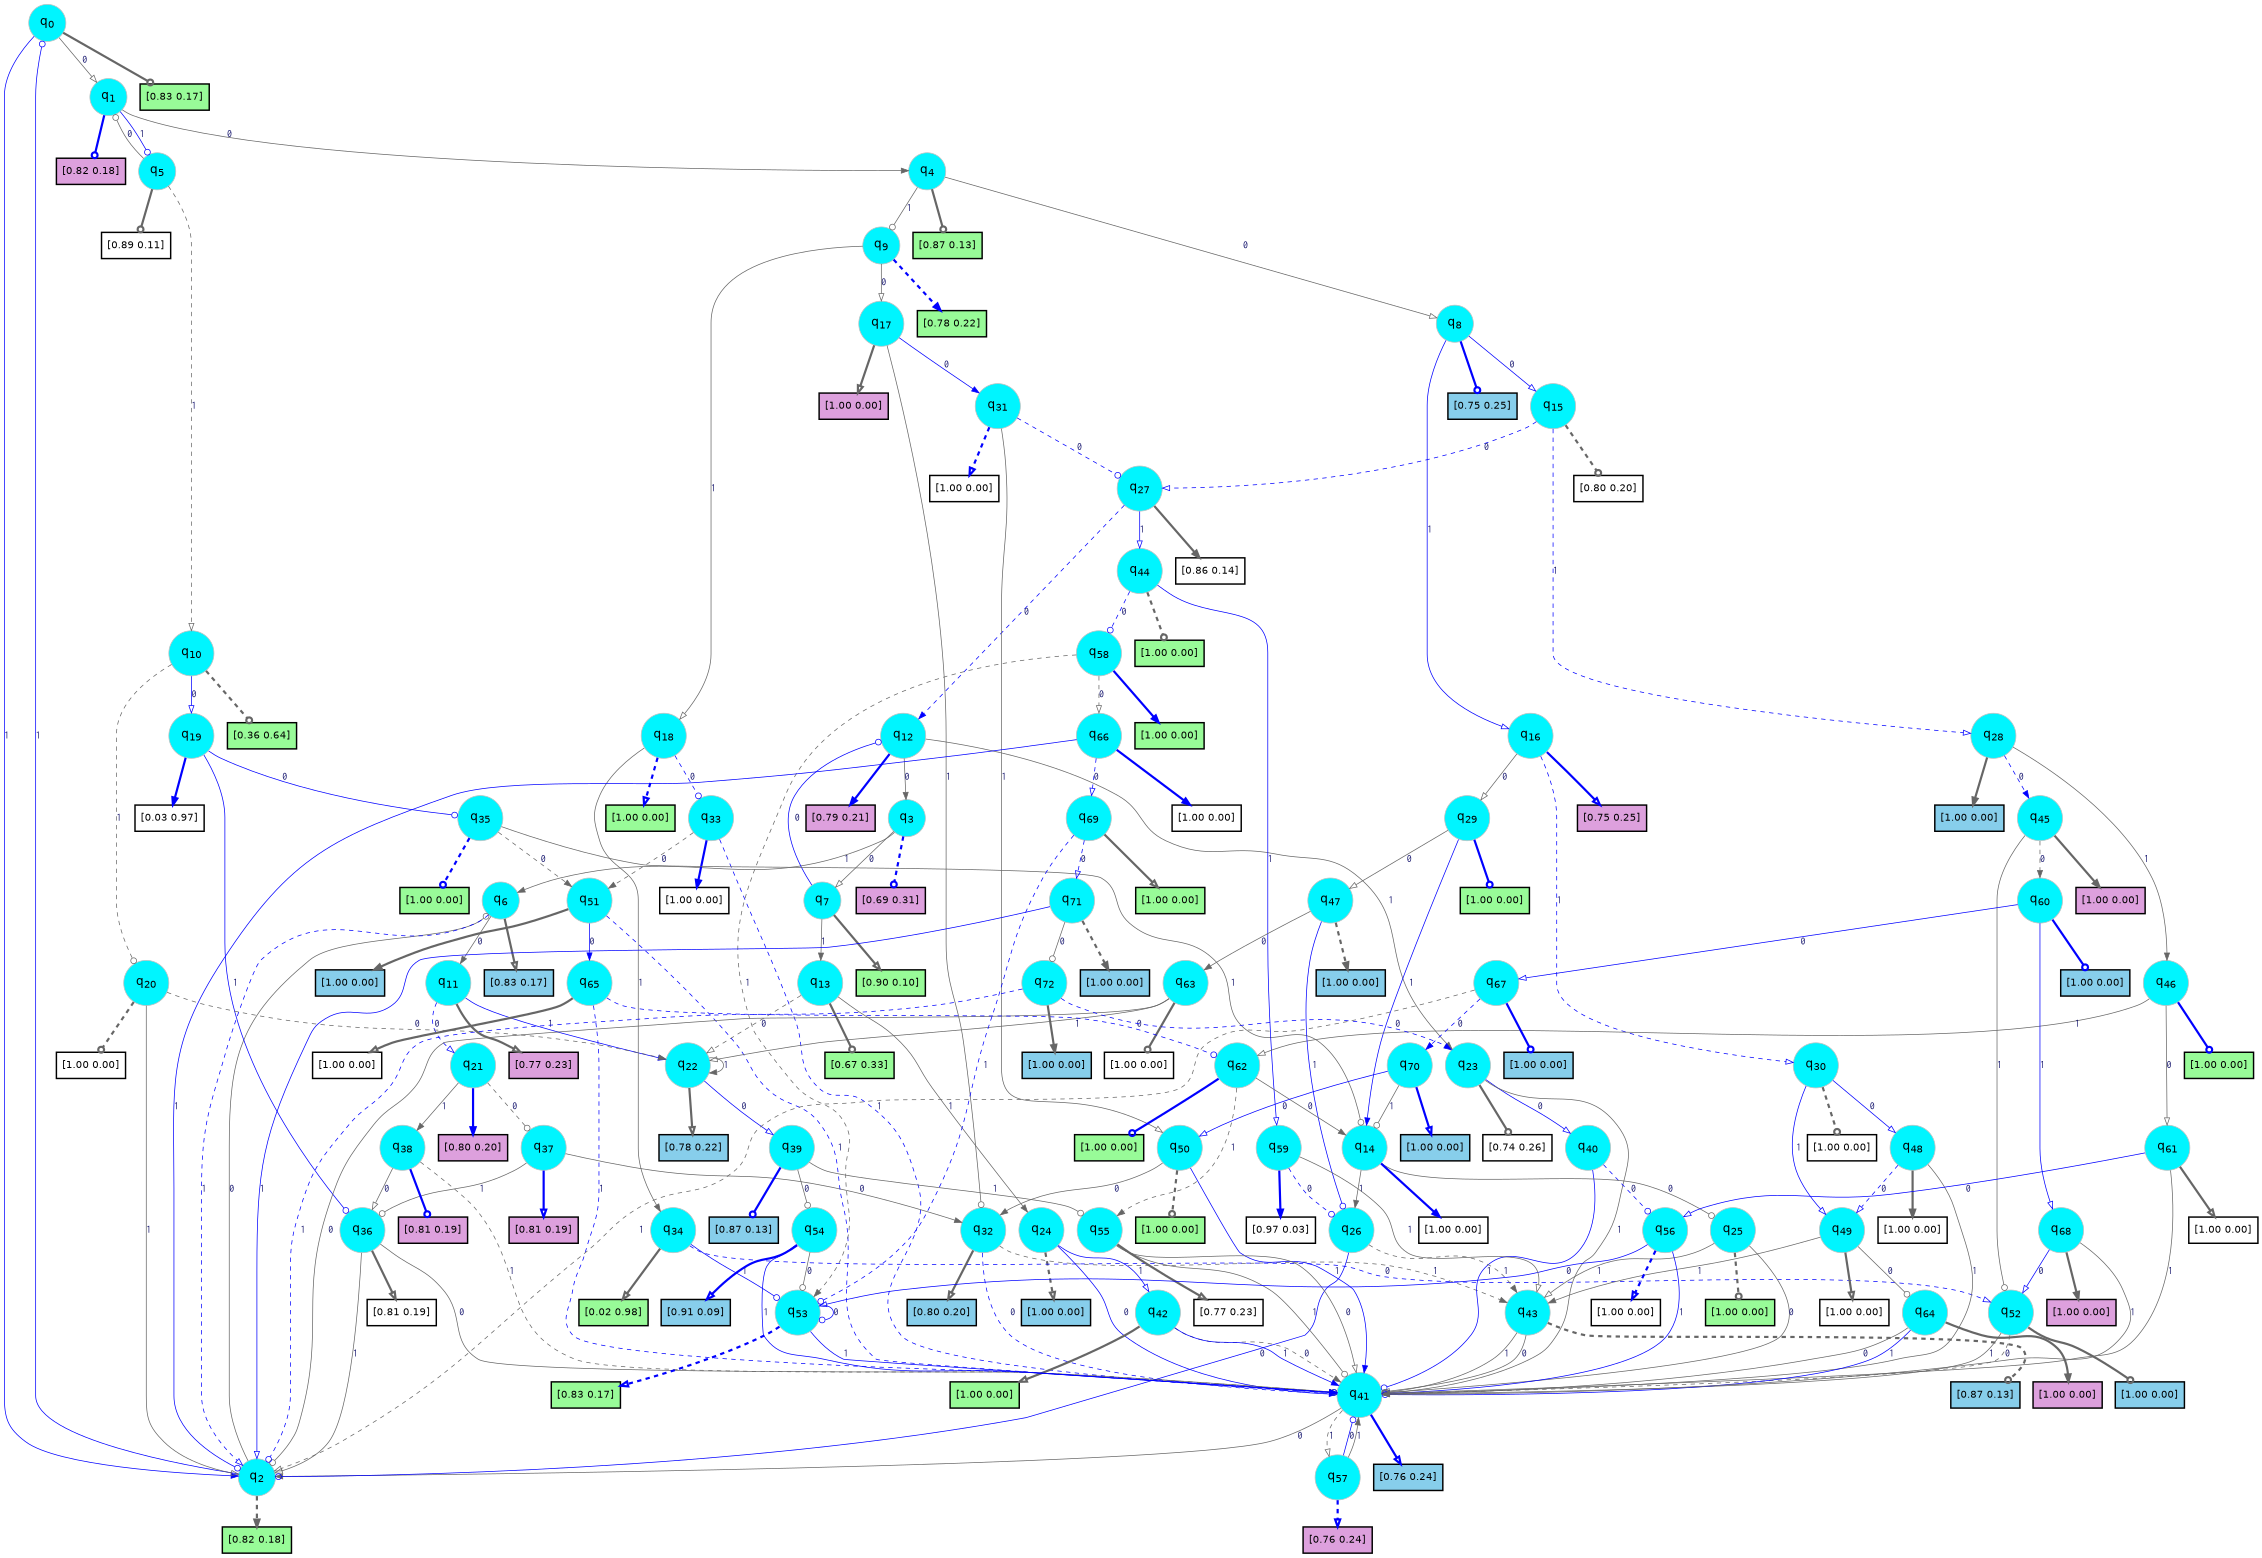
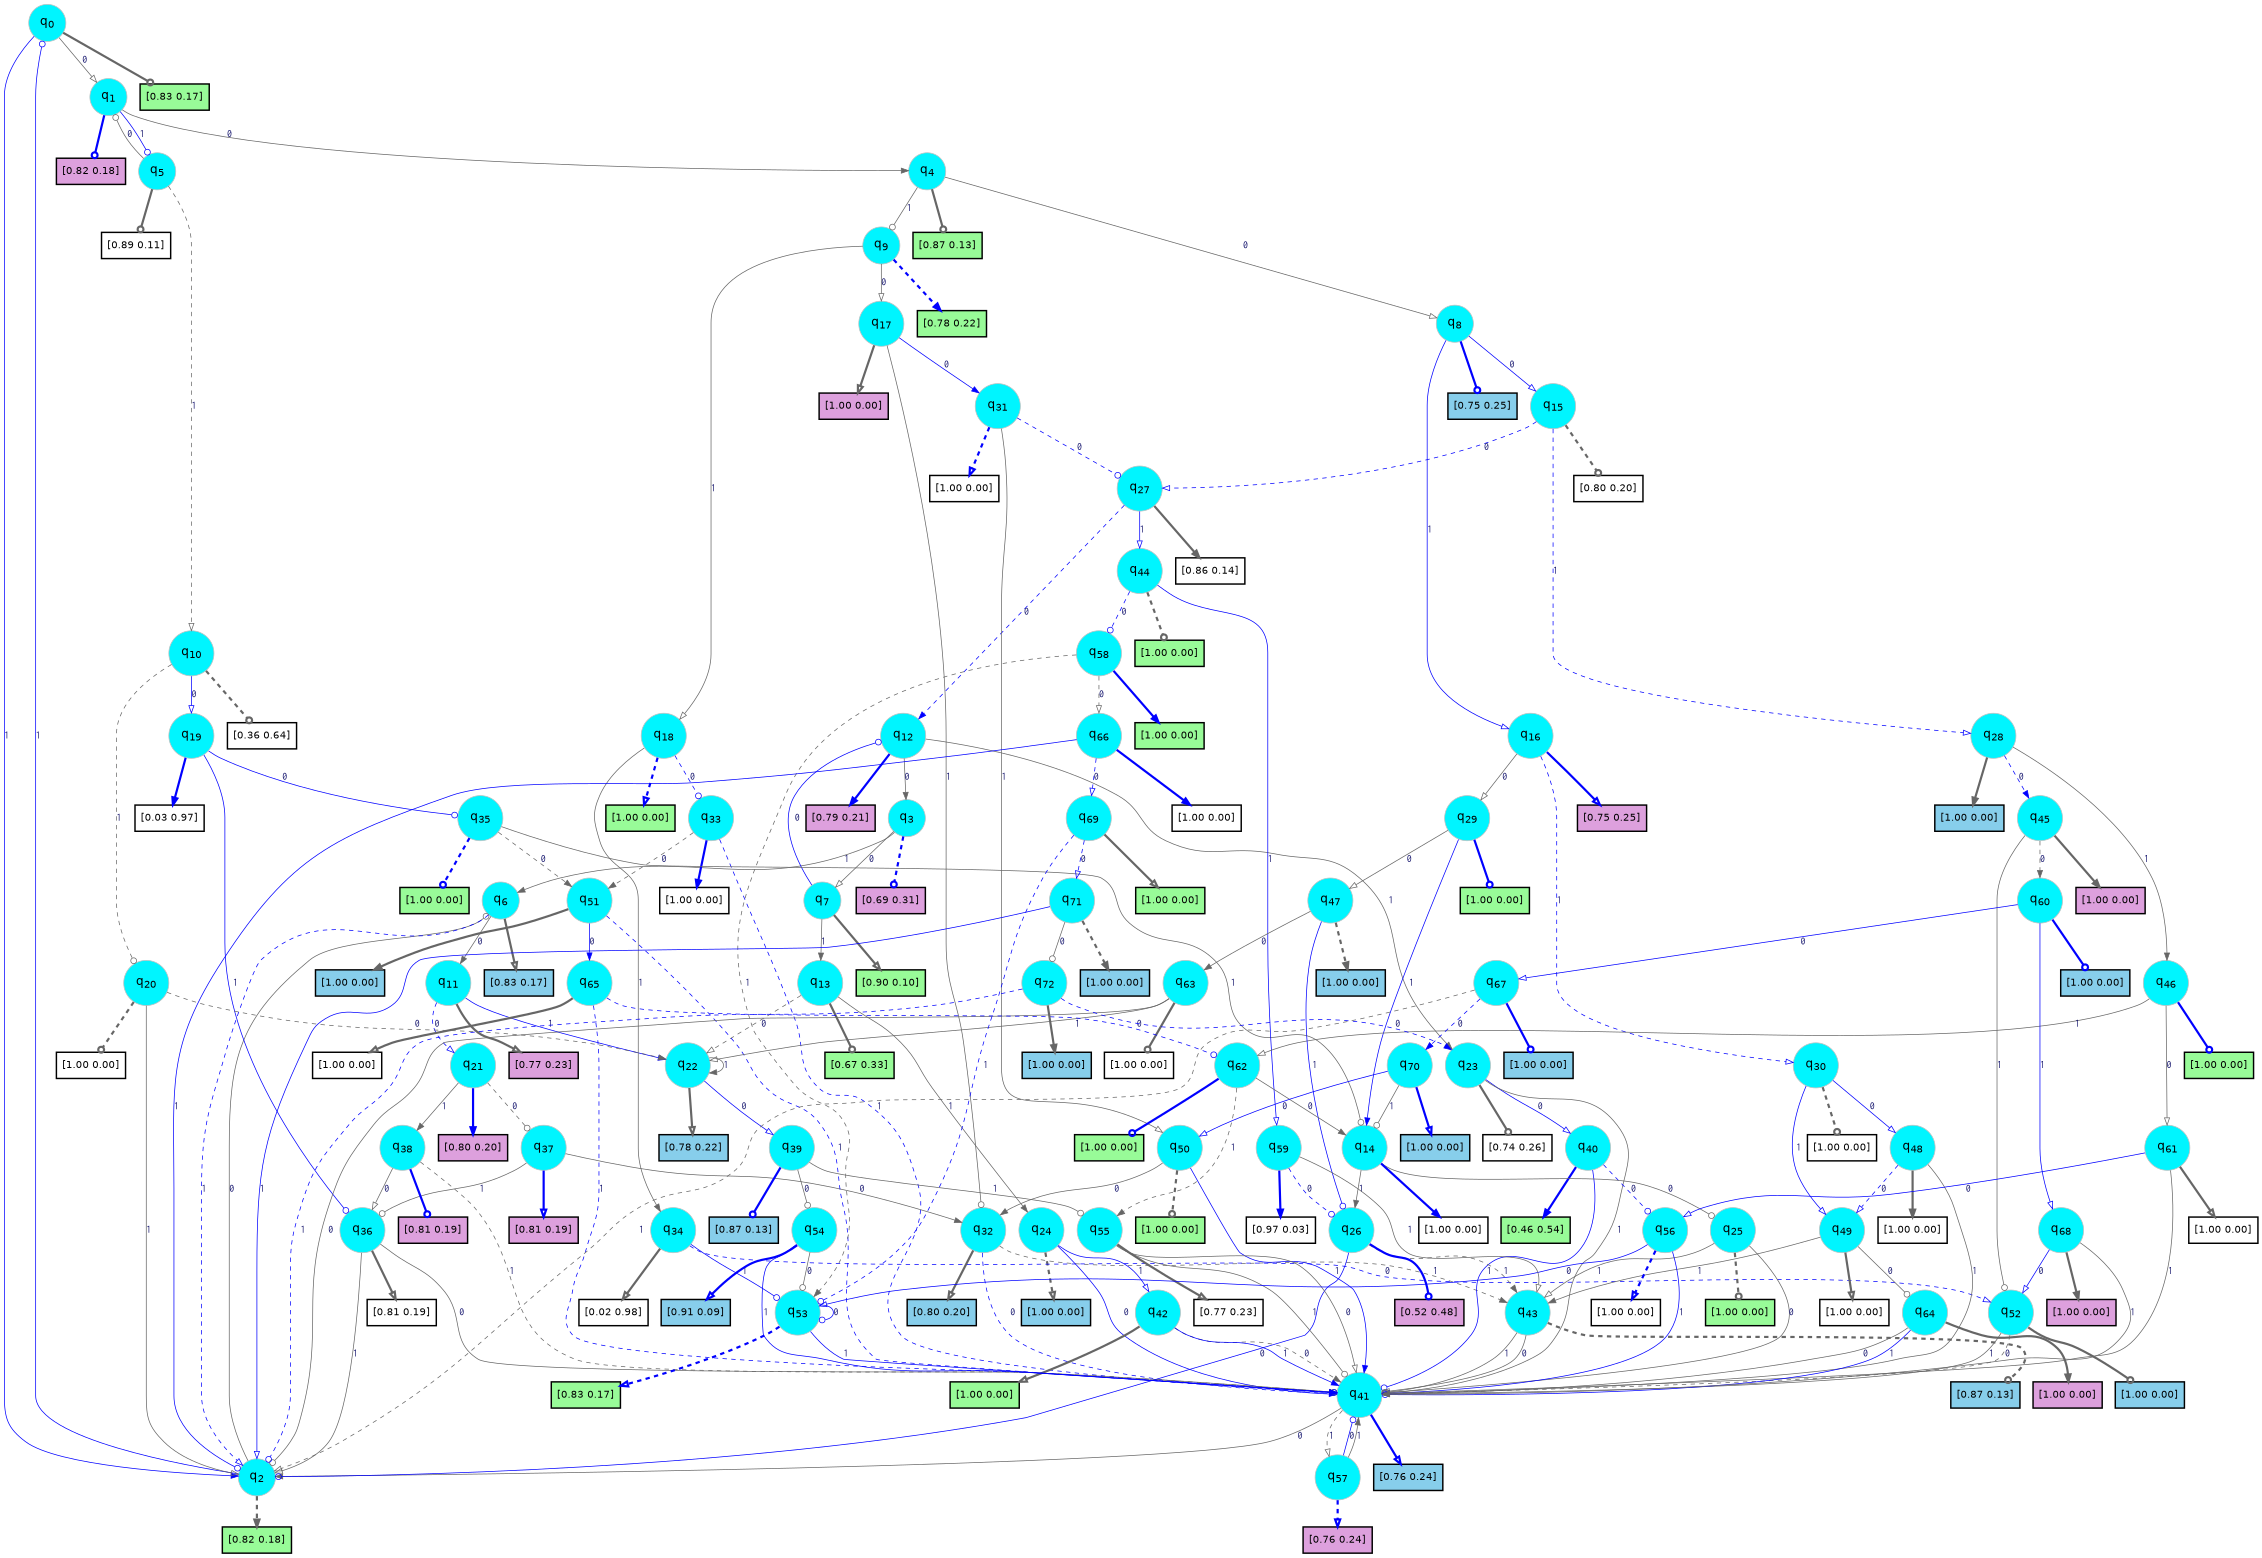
node "[0.36 0.64]": fillcolor palegreen -> white
node "[0.46 0.54]": added
node "[0.02 0.98]": fillcolor palegreen -> white
node "[0.52 0.48]": added
